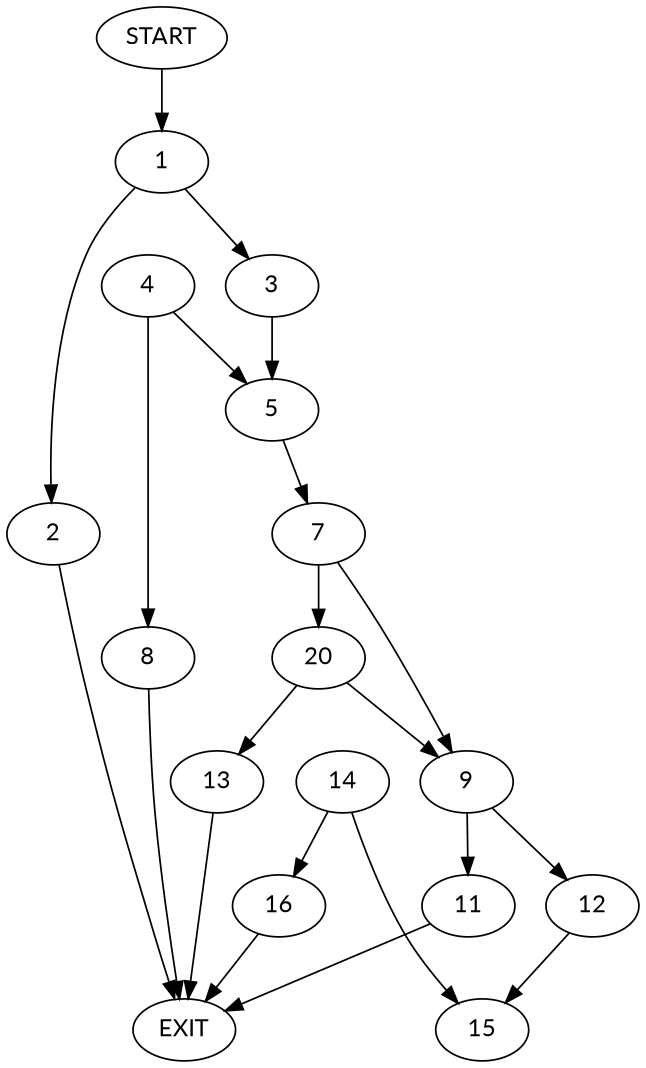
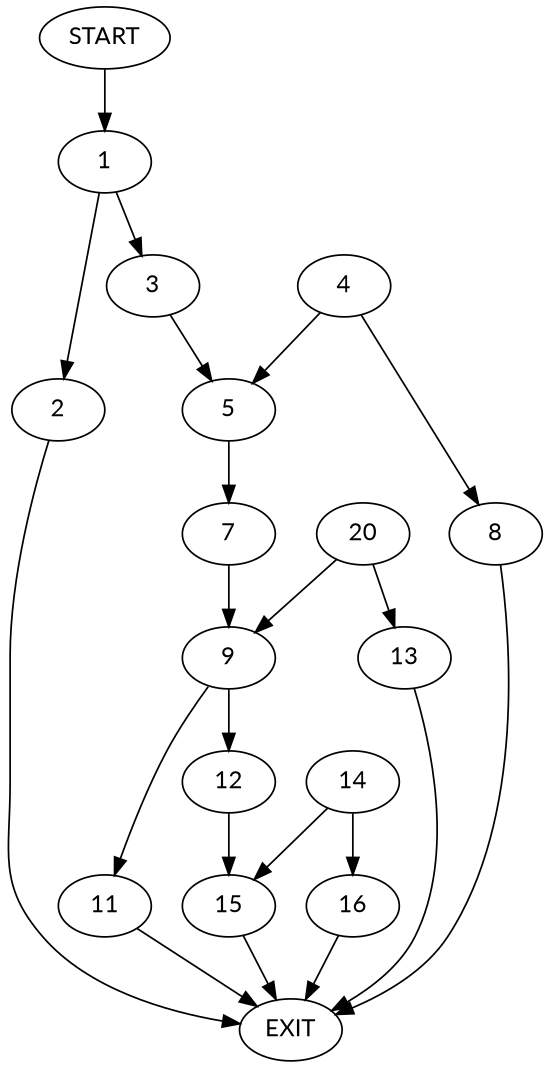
edge "7" -> "20": removed
edge "15" -> "EXIT": added
